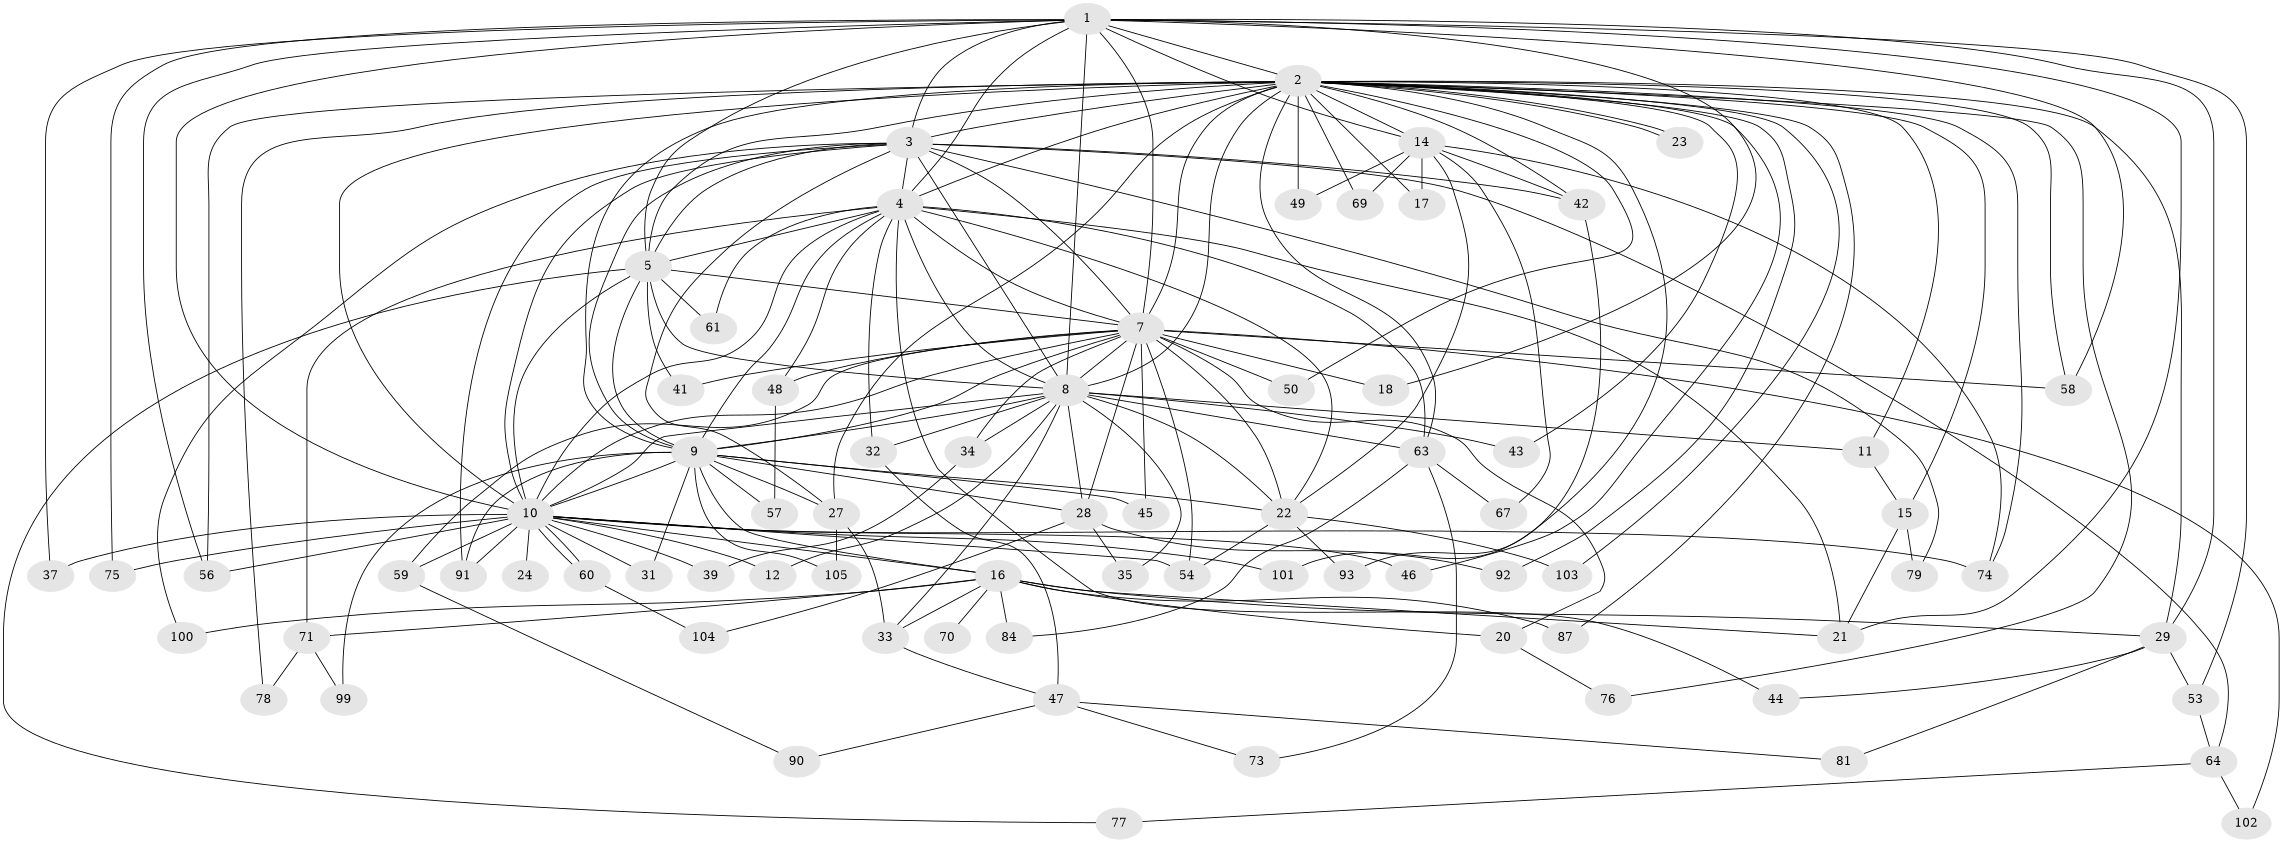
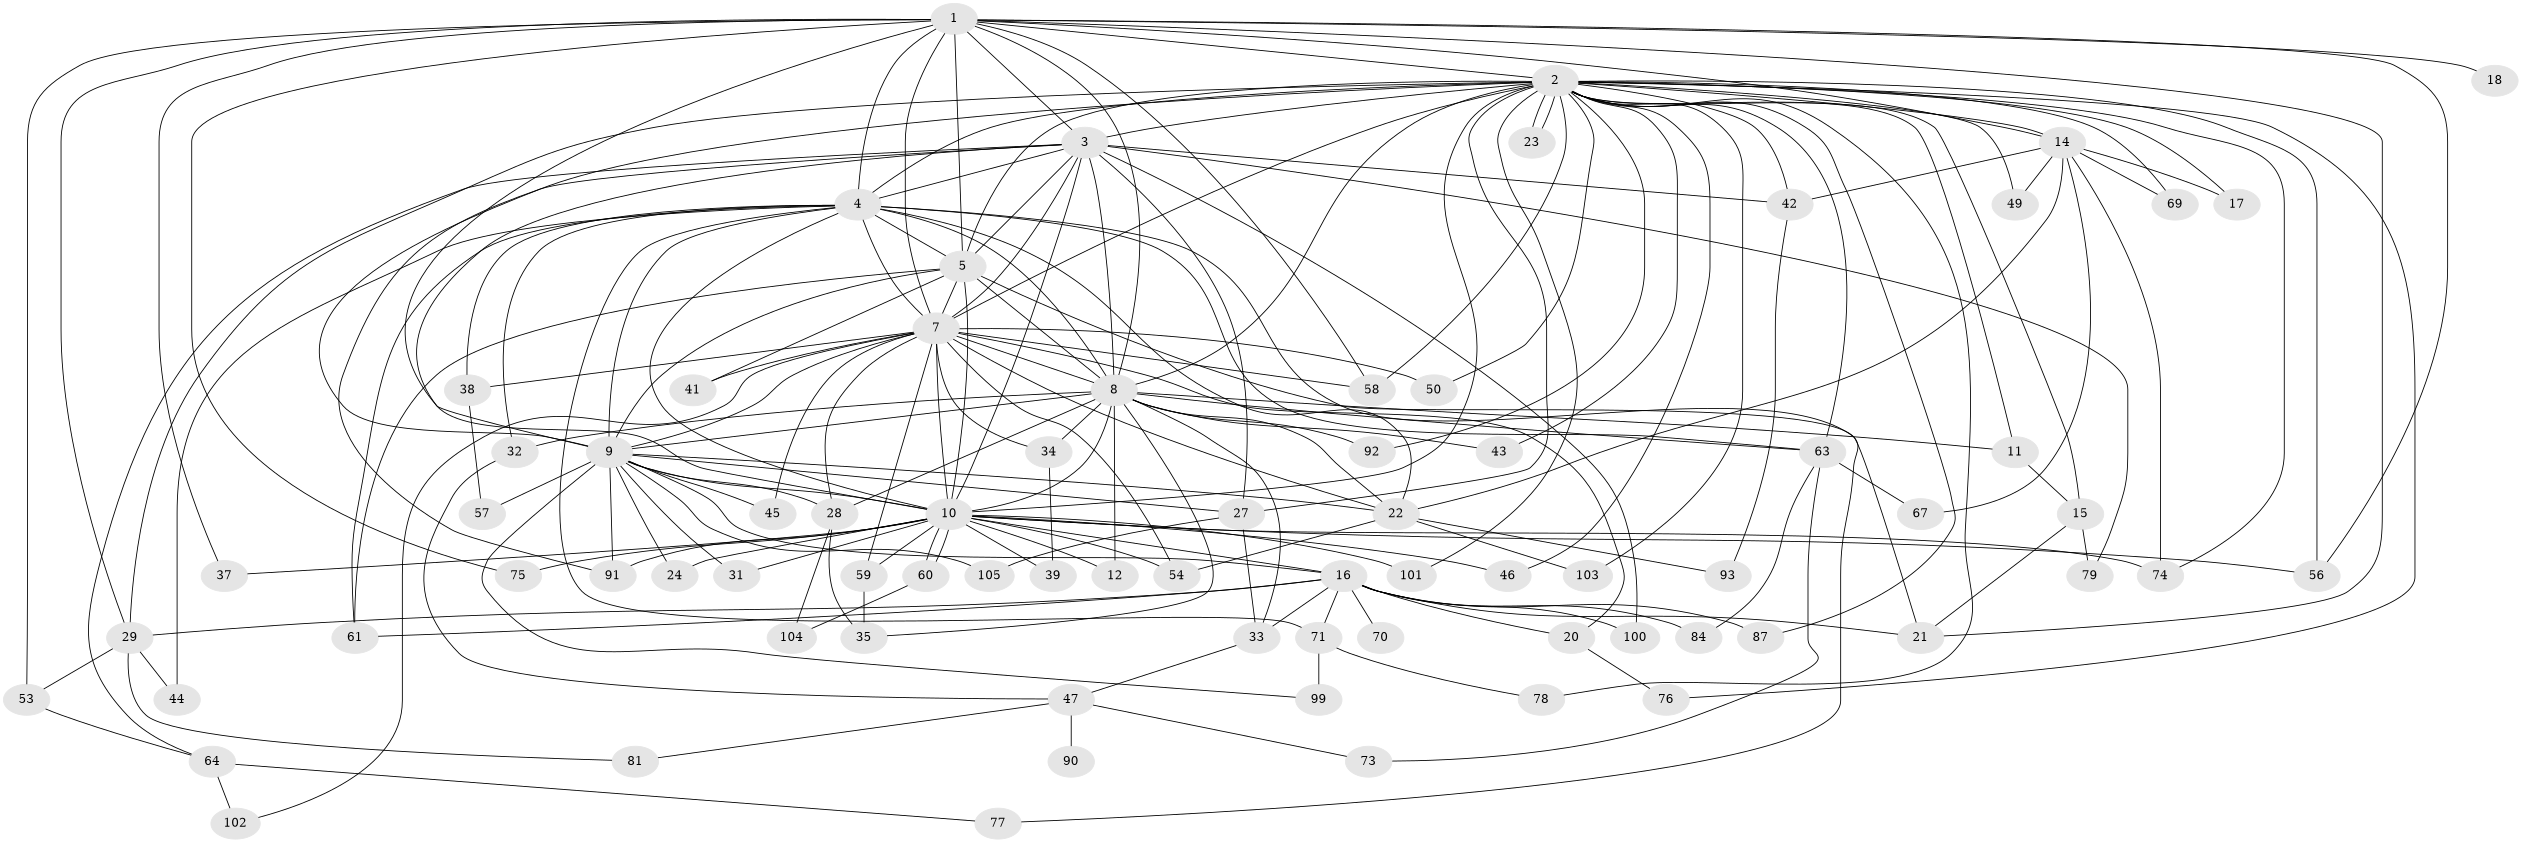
edge "7" -- "18": removed
node "48": label "48" -> "38"
edge "9" -- "24": added
edge "28" -- "92": now "8" -- "92"
edge "16" -- "61": added
edge "59" -- "90": now "59" -- "35"
